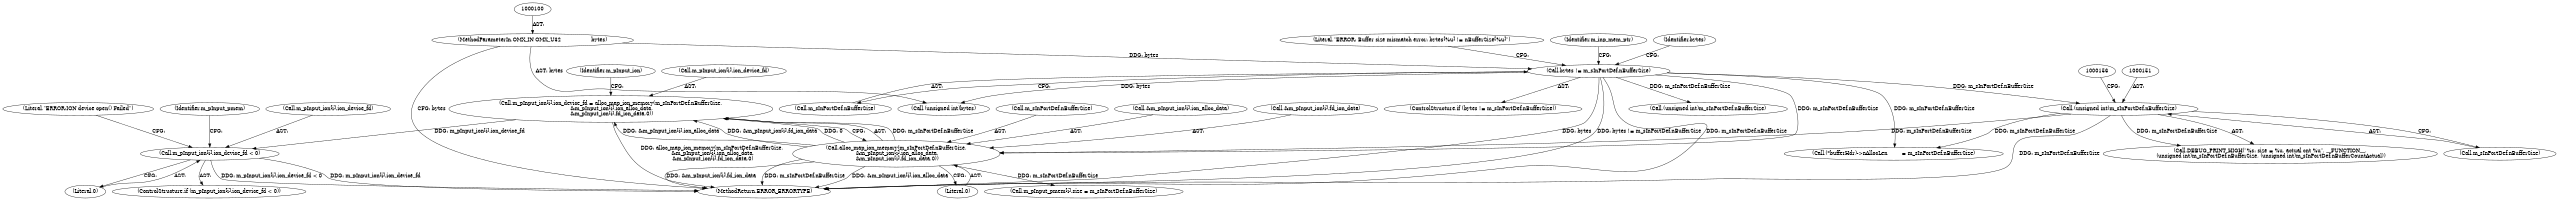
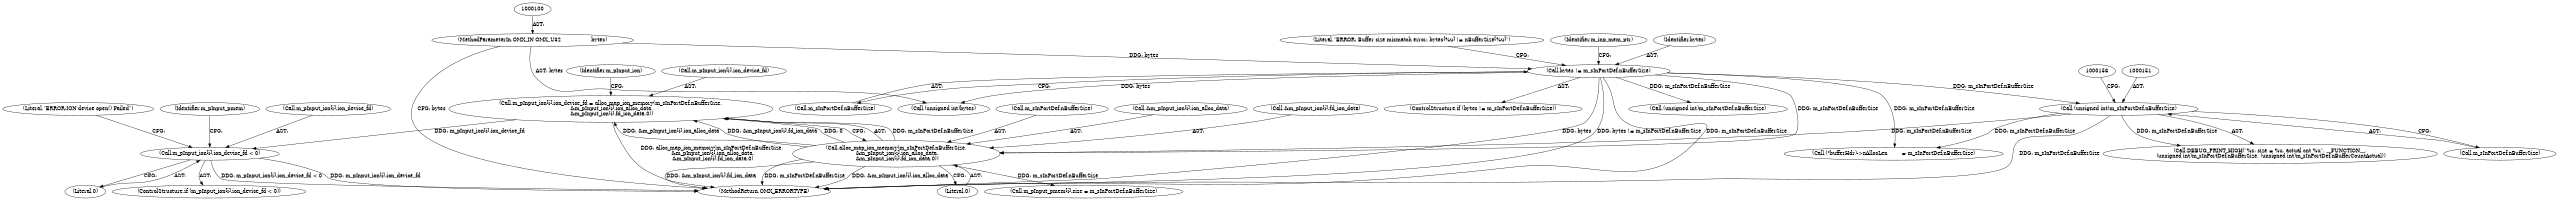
edge "(Identifier,bytes)" -> "(Call,bytes != m_sInPortDef.nBufferSize)": label "CFG: " -> "AST: "
node "(MethodReturn,ERROR_ERRORTYPE)": label "(MethodReturn,ERROR_ERRORTYPE)" -> "(MethodReturn,OMX_ERRORTYPE)"
